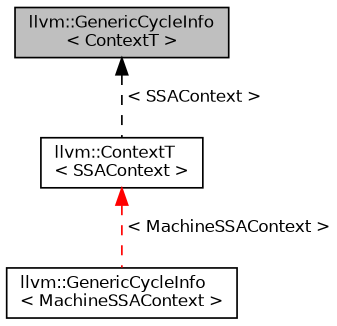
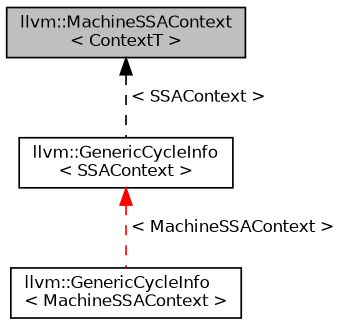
node "llvm::GenericCycleInfo < ContextT >": label "llvm::GenericCycleInfo < ContextT >" -> "llvm::MachineSSAContext < ContextT >"
node "llvm::ContextT < SSAContext >": label "llvm::ContextT < SSAContext >" -> "llvm::GenericCycleInfo < SSAContext >"
